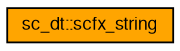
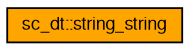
node "sc_dt::scfx_string": label "sc_dt::scfx_string" -> "sc_dt::string_string"
